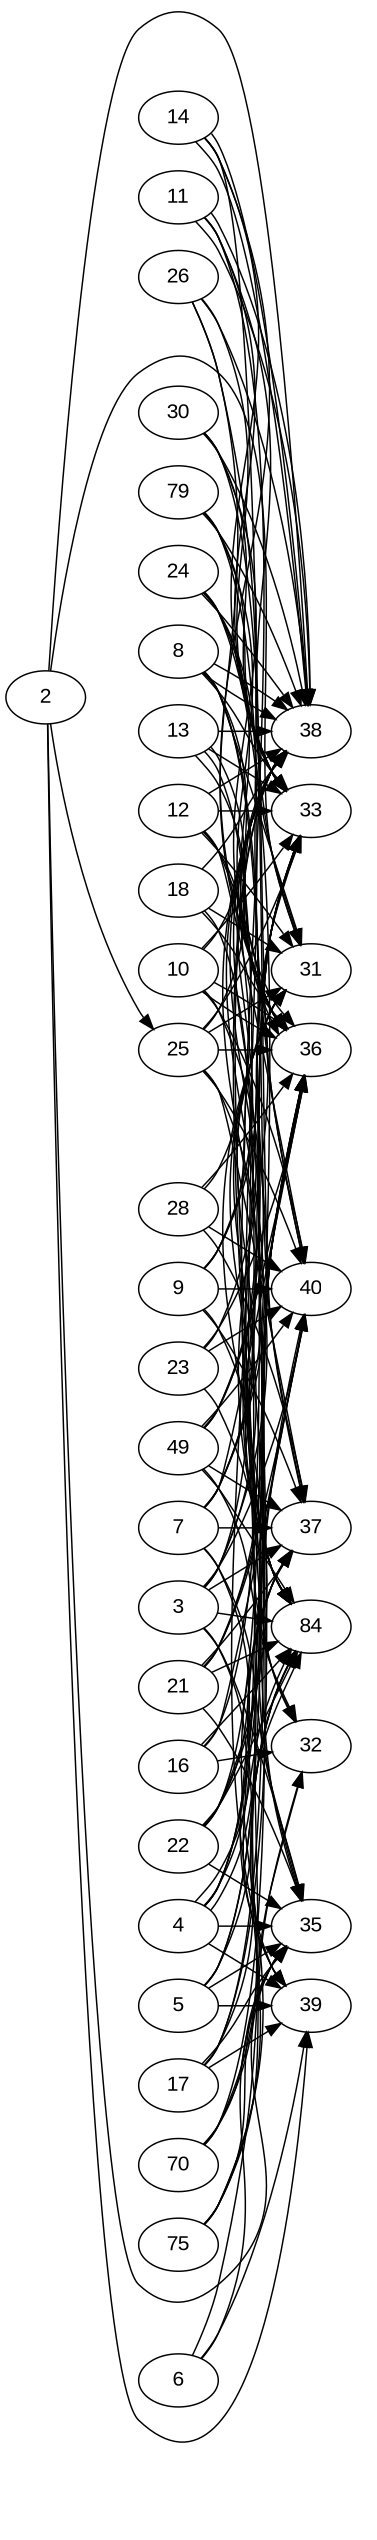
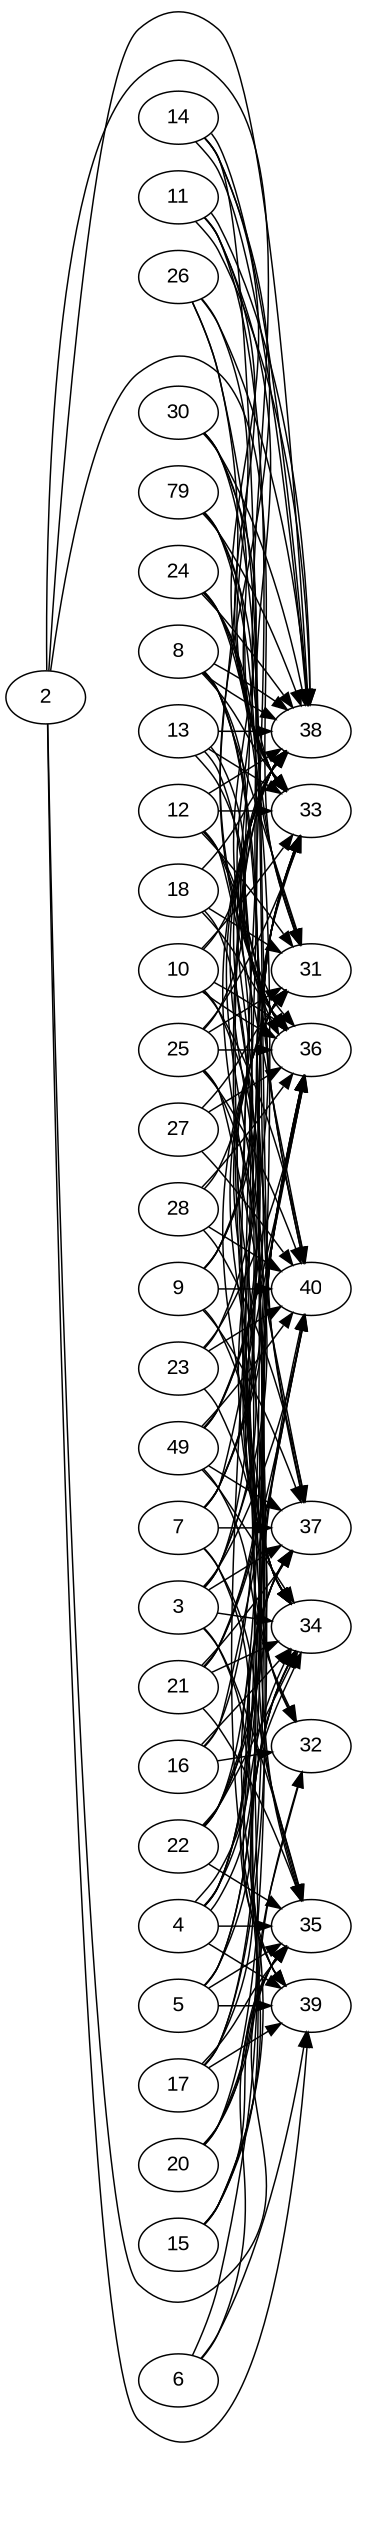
edge "2" -> "25": now "2" -> "33"
node "27": added
node "84": label "84" -> "34"
node "70": label "70" -> "20"
node "75": label "75" -> "15"
